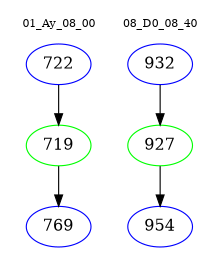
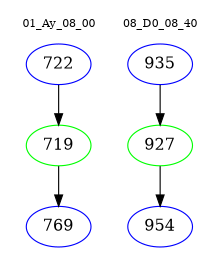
node "932": label "932" -> "935"
